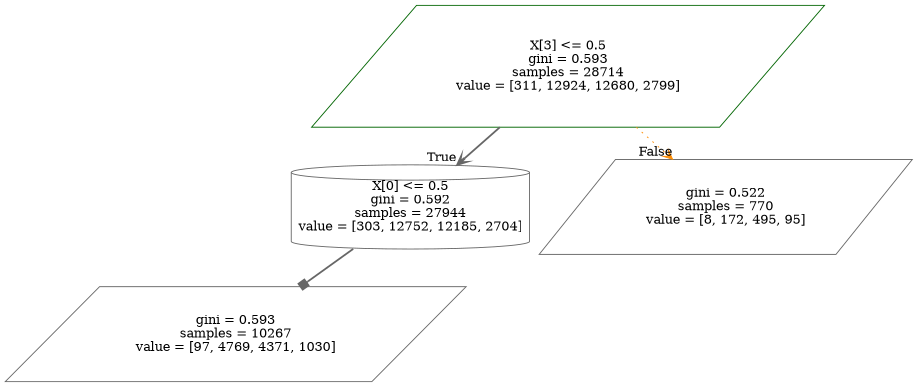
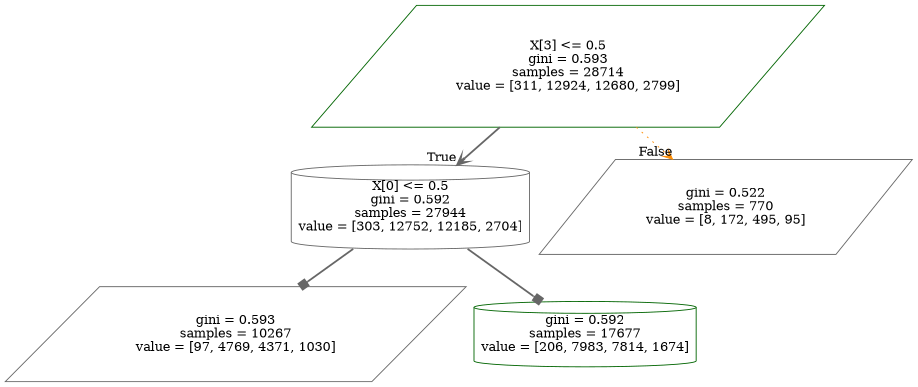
node "gini = 0.592 samples = 17677 value = [206, 7983, 7814, 1674]": added
